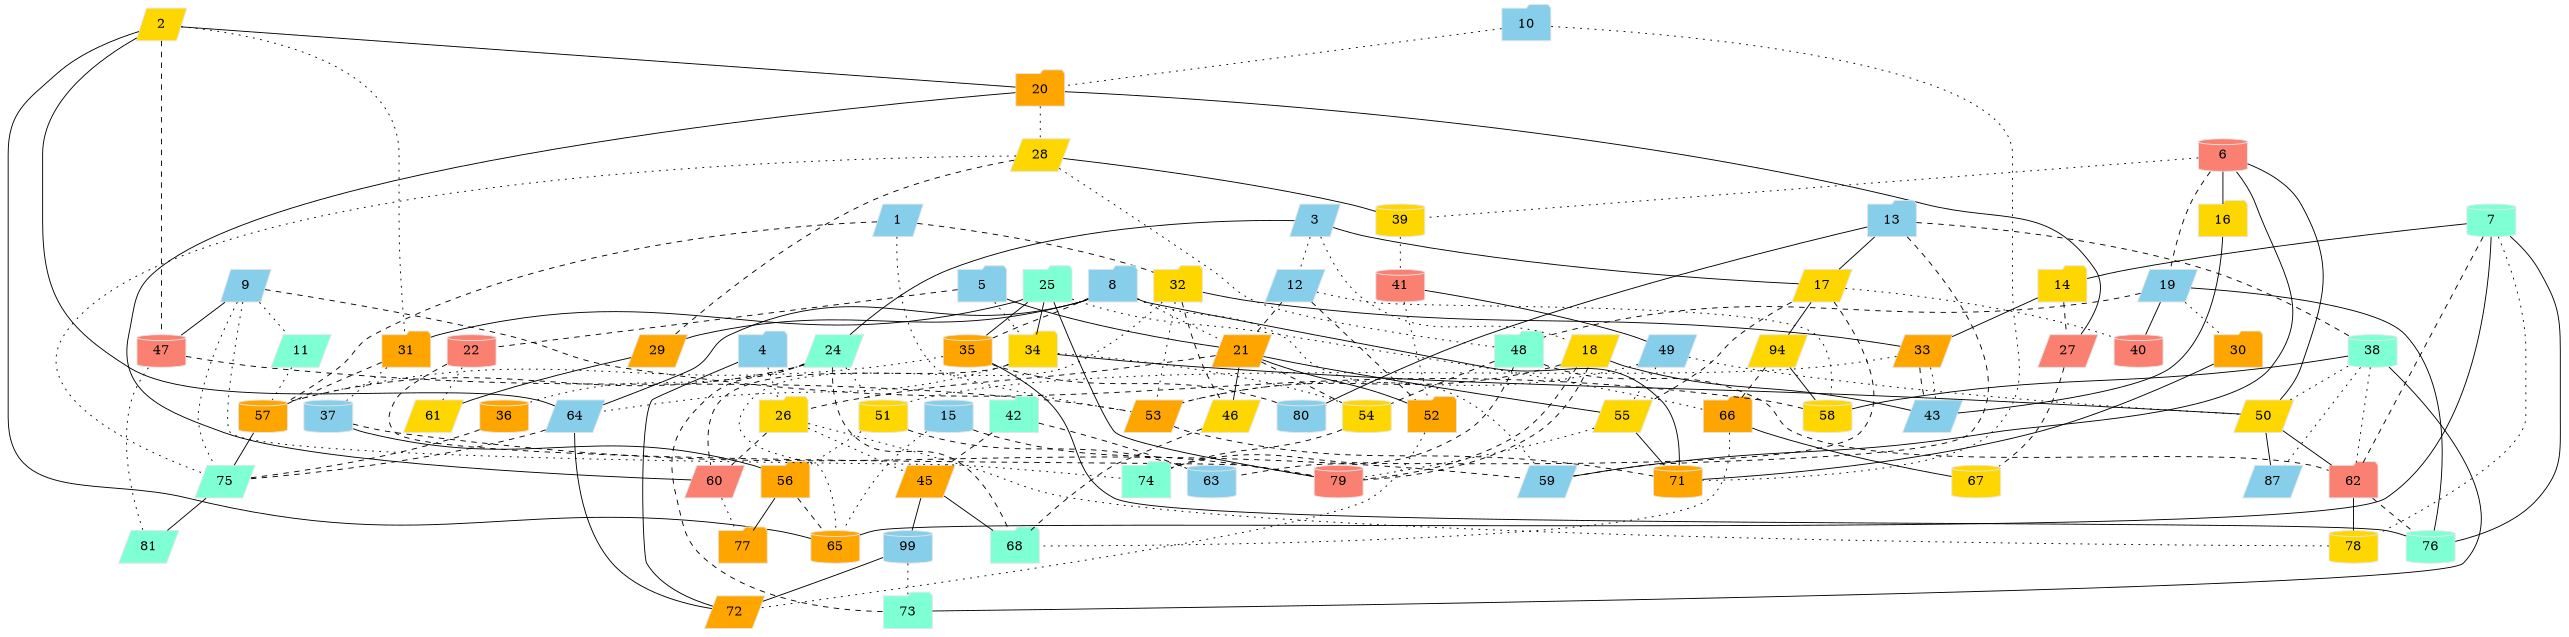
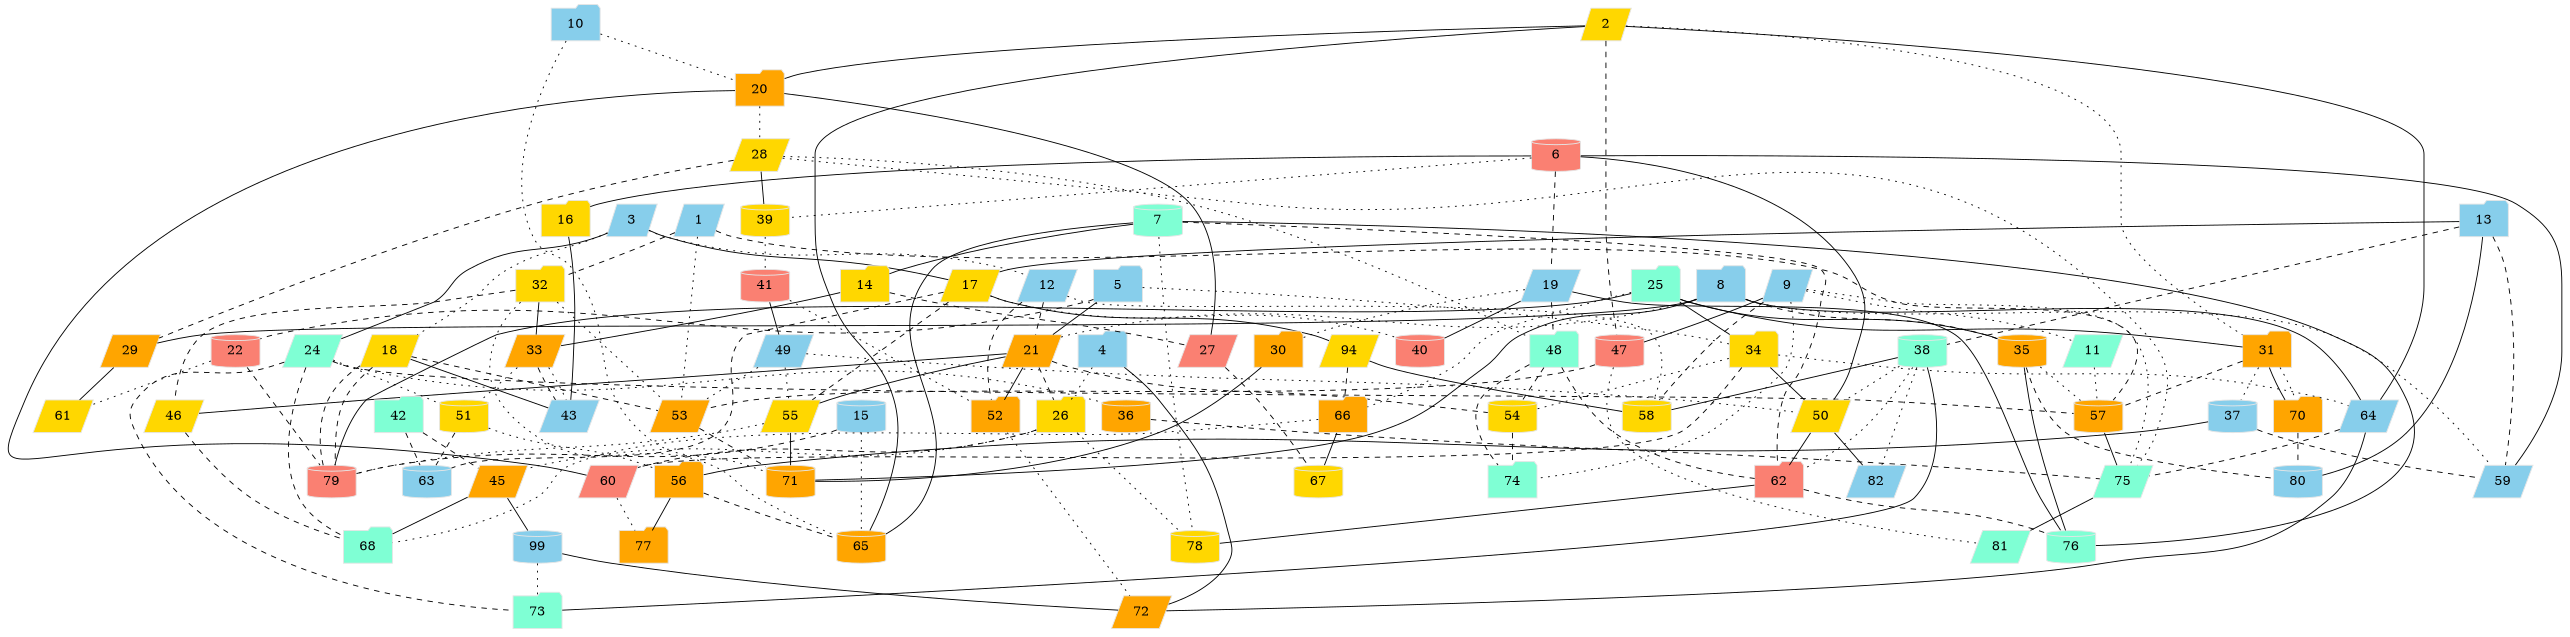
node "70": added
node "87": label "87" -> "82"
